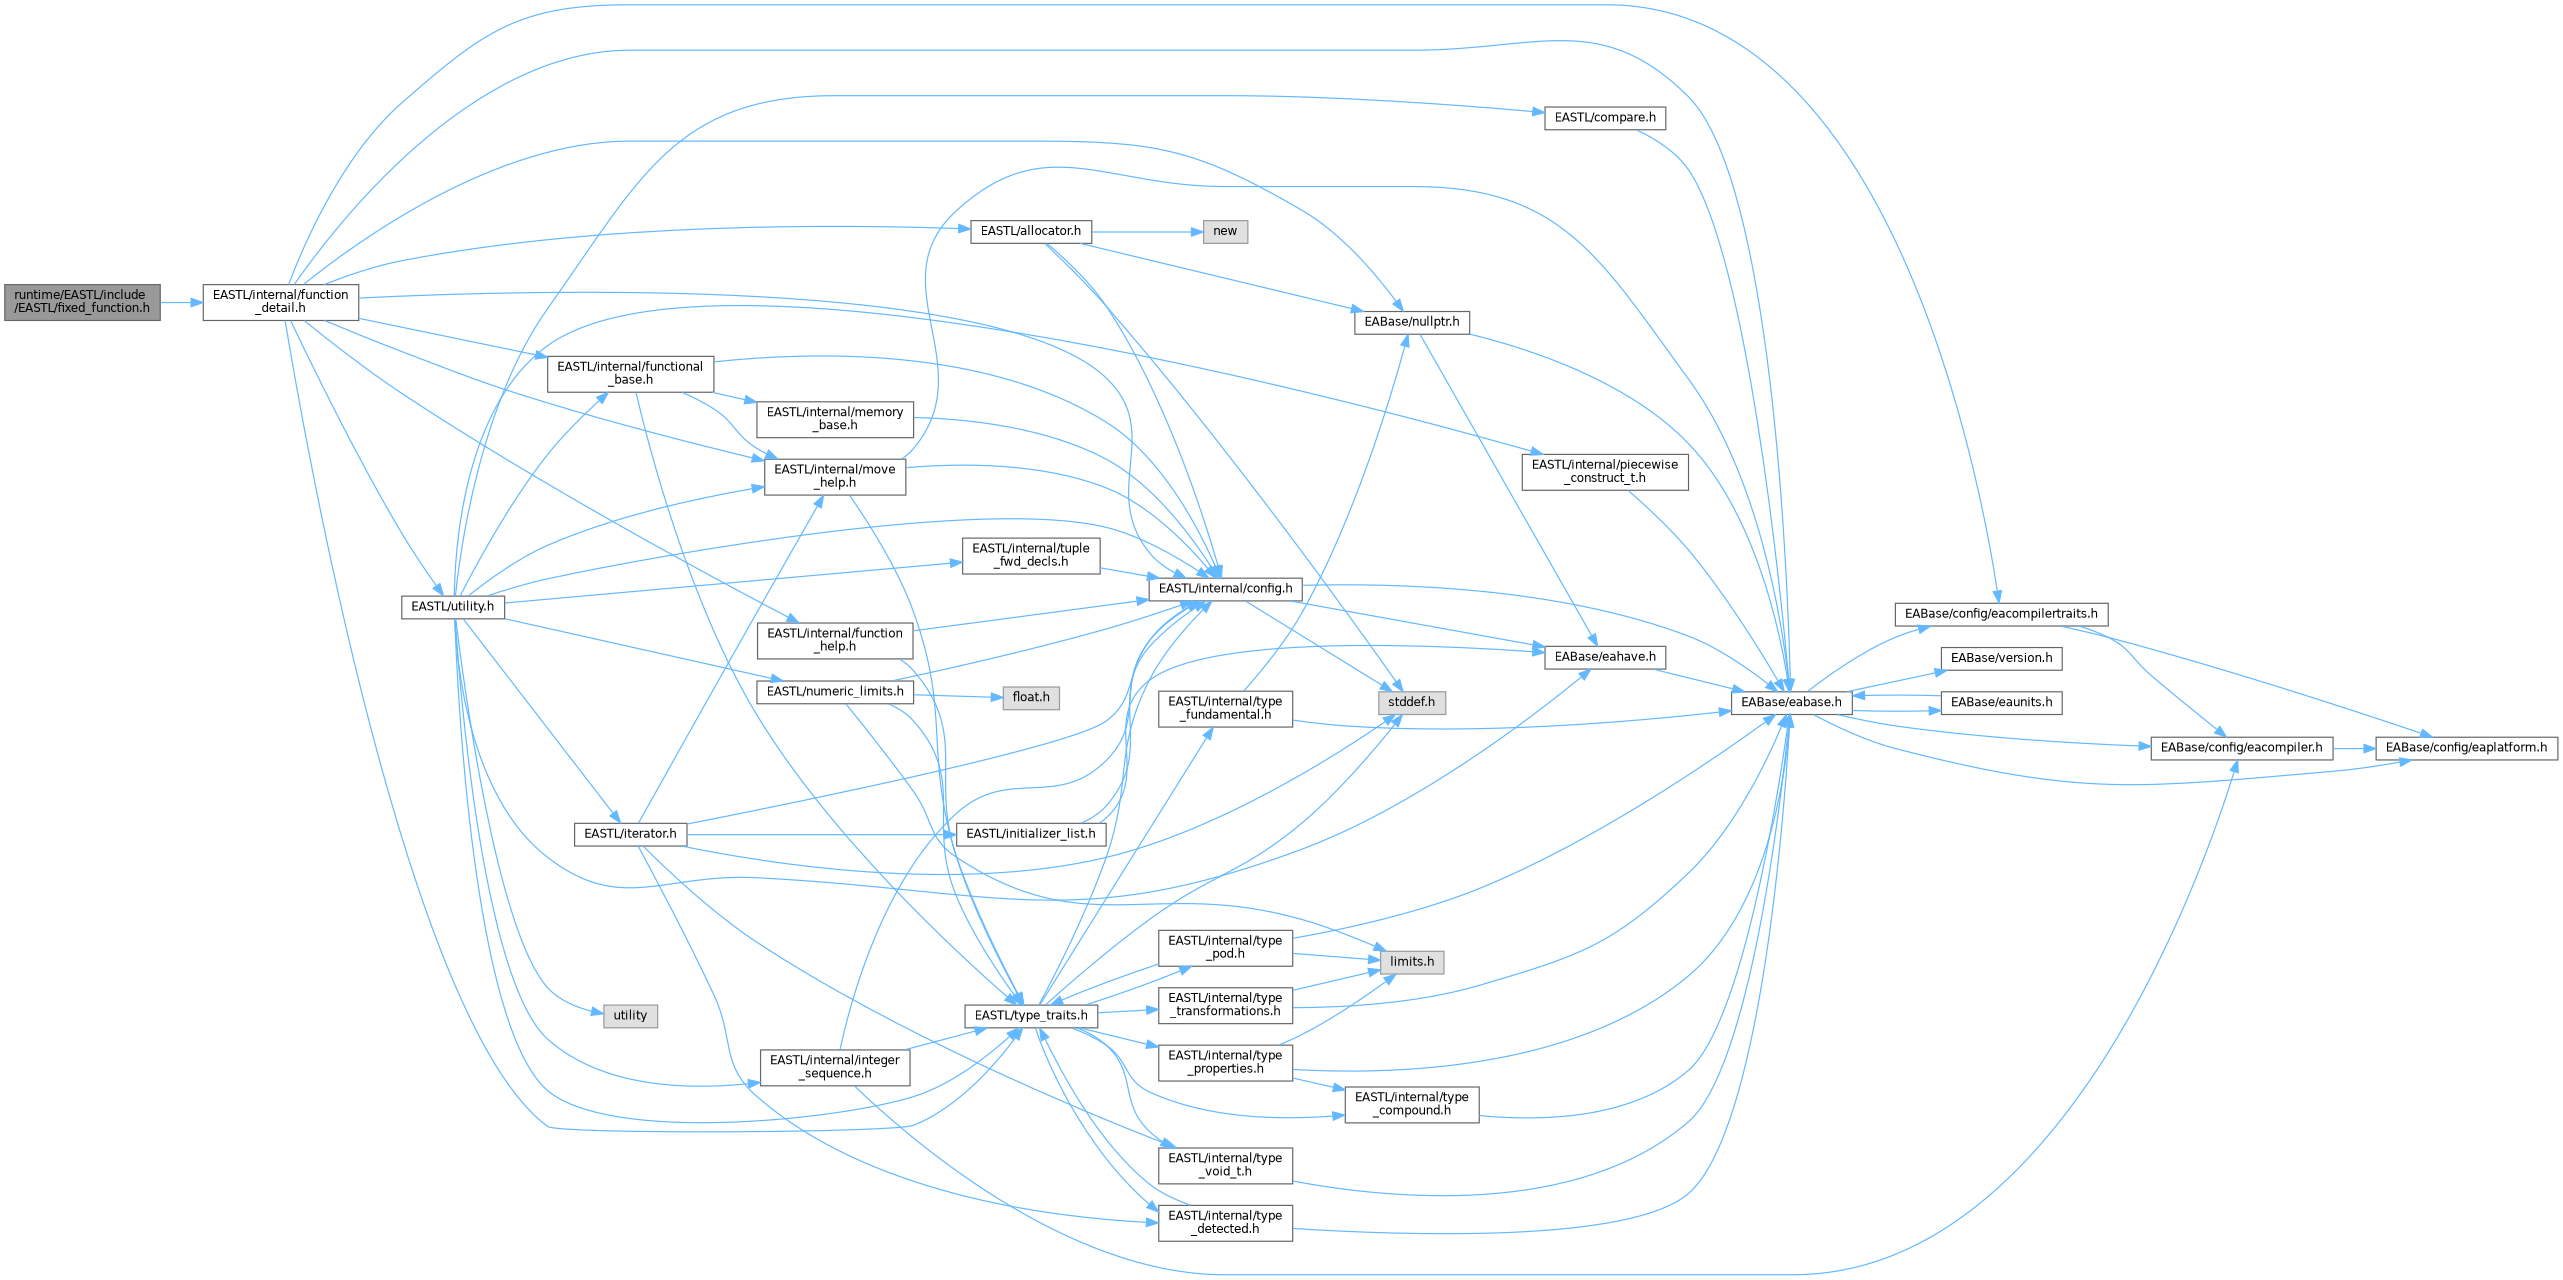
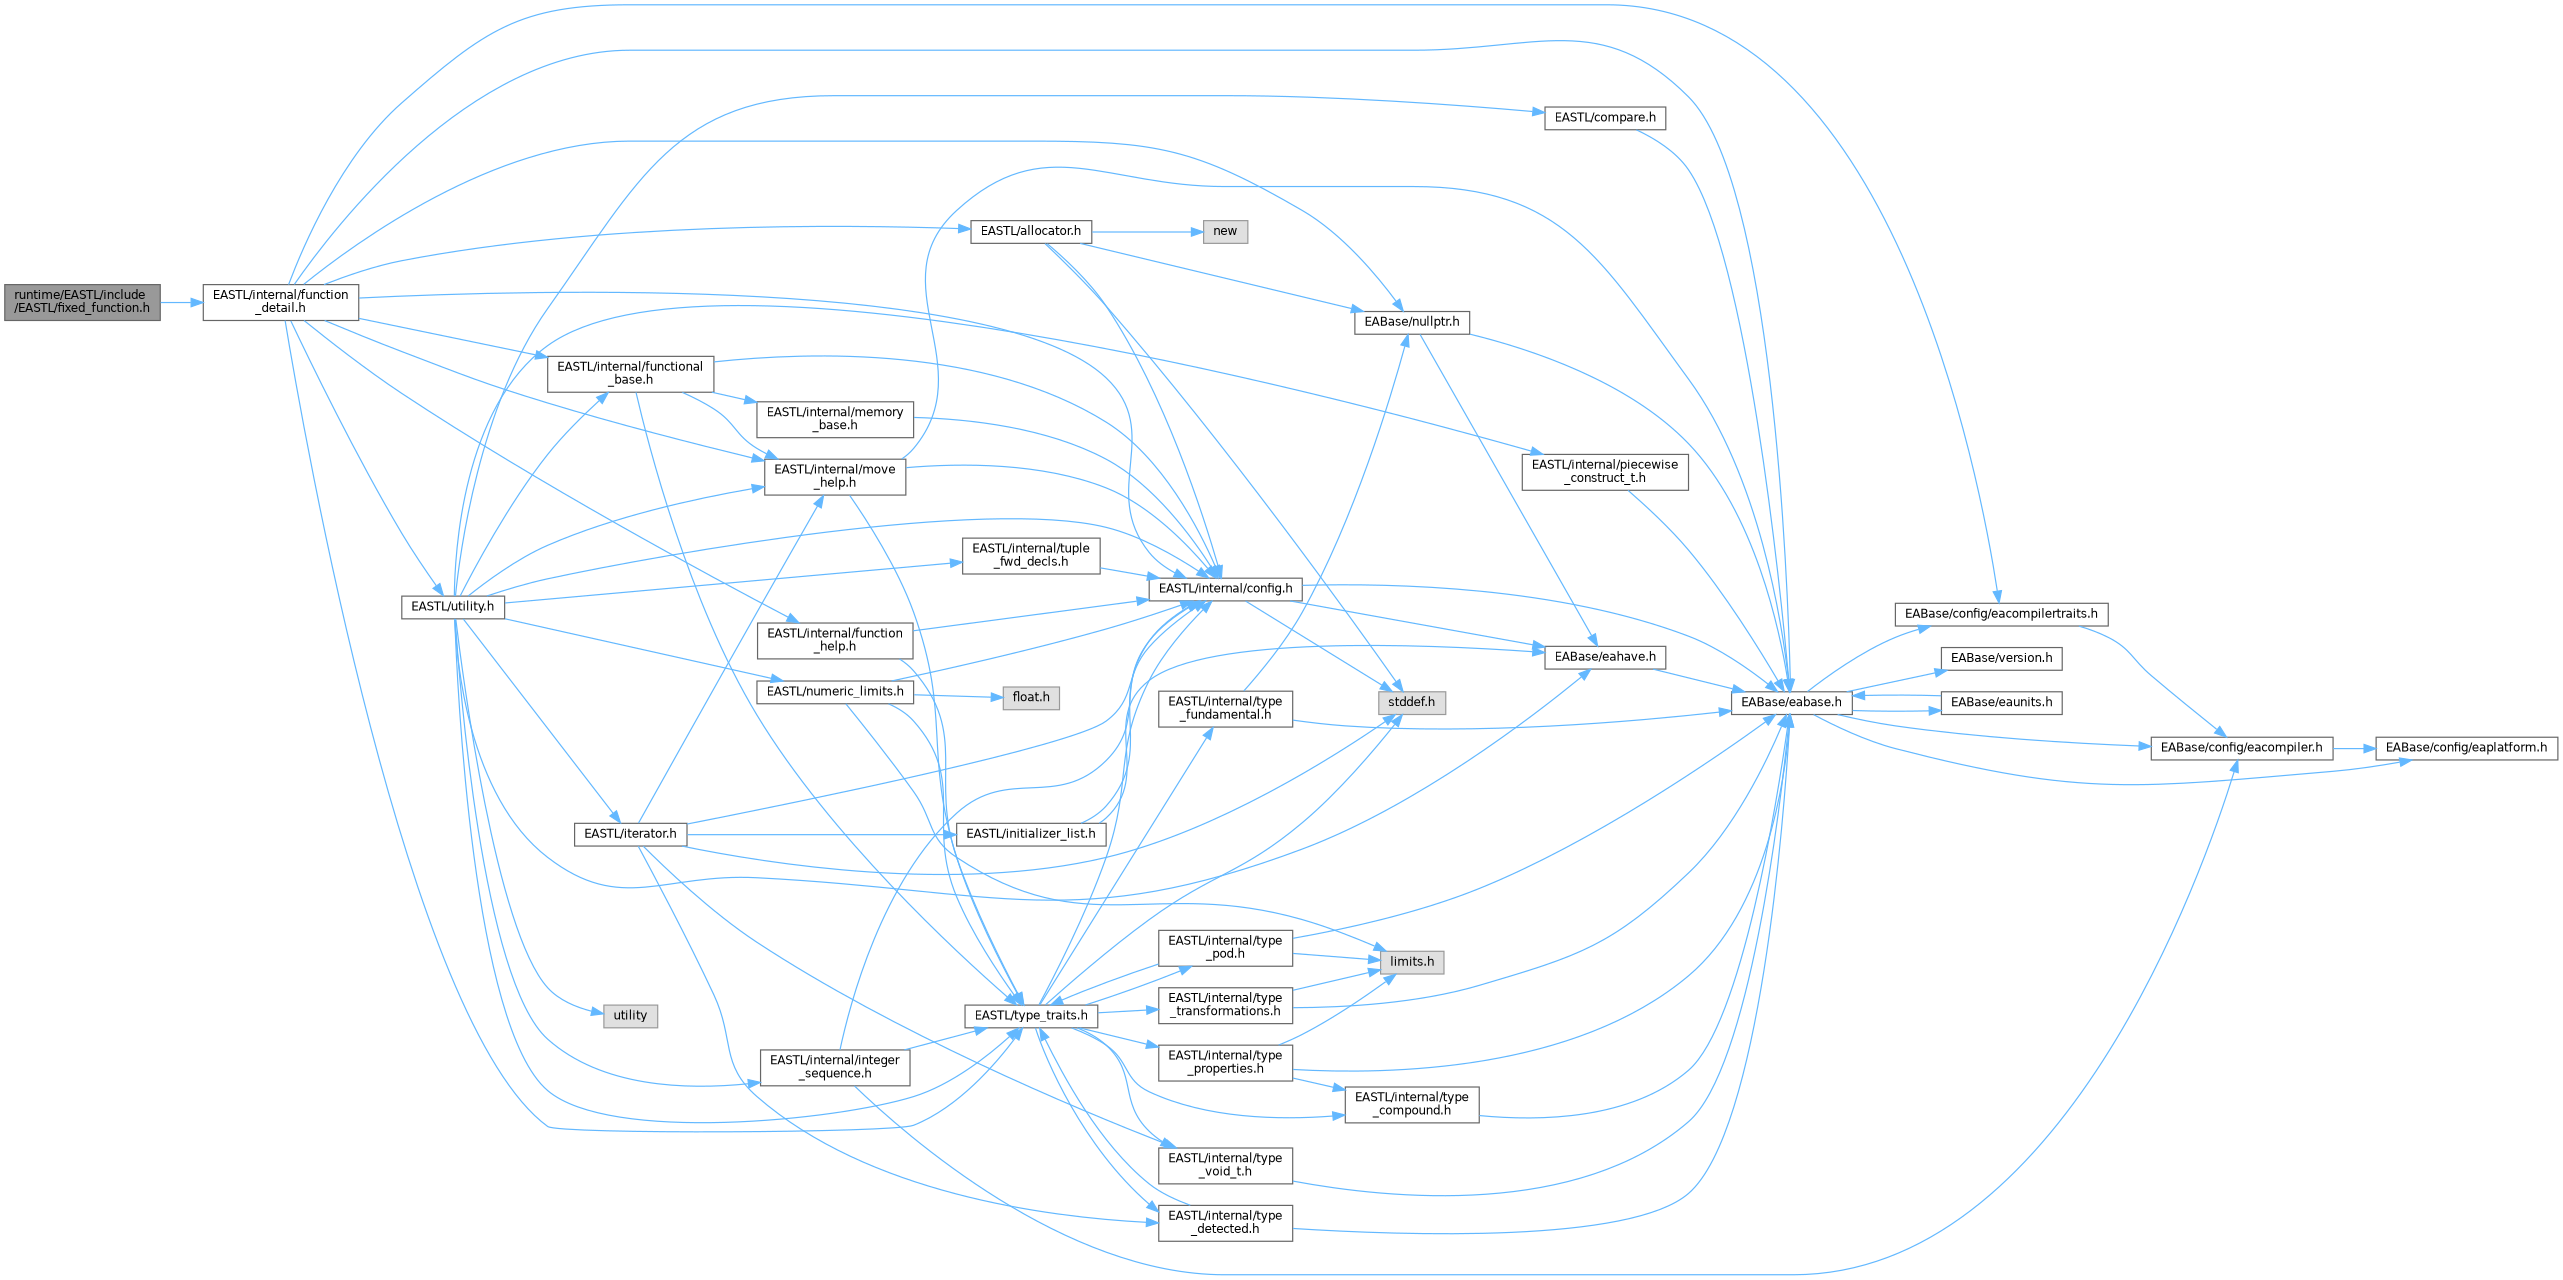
edge "EABase/config/eacompilertraits.h" -> "EABase/config/eaplatform.h": removed
